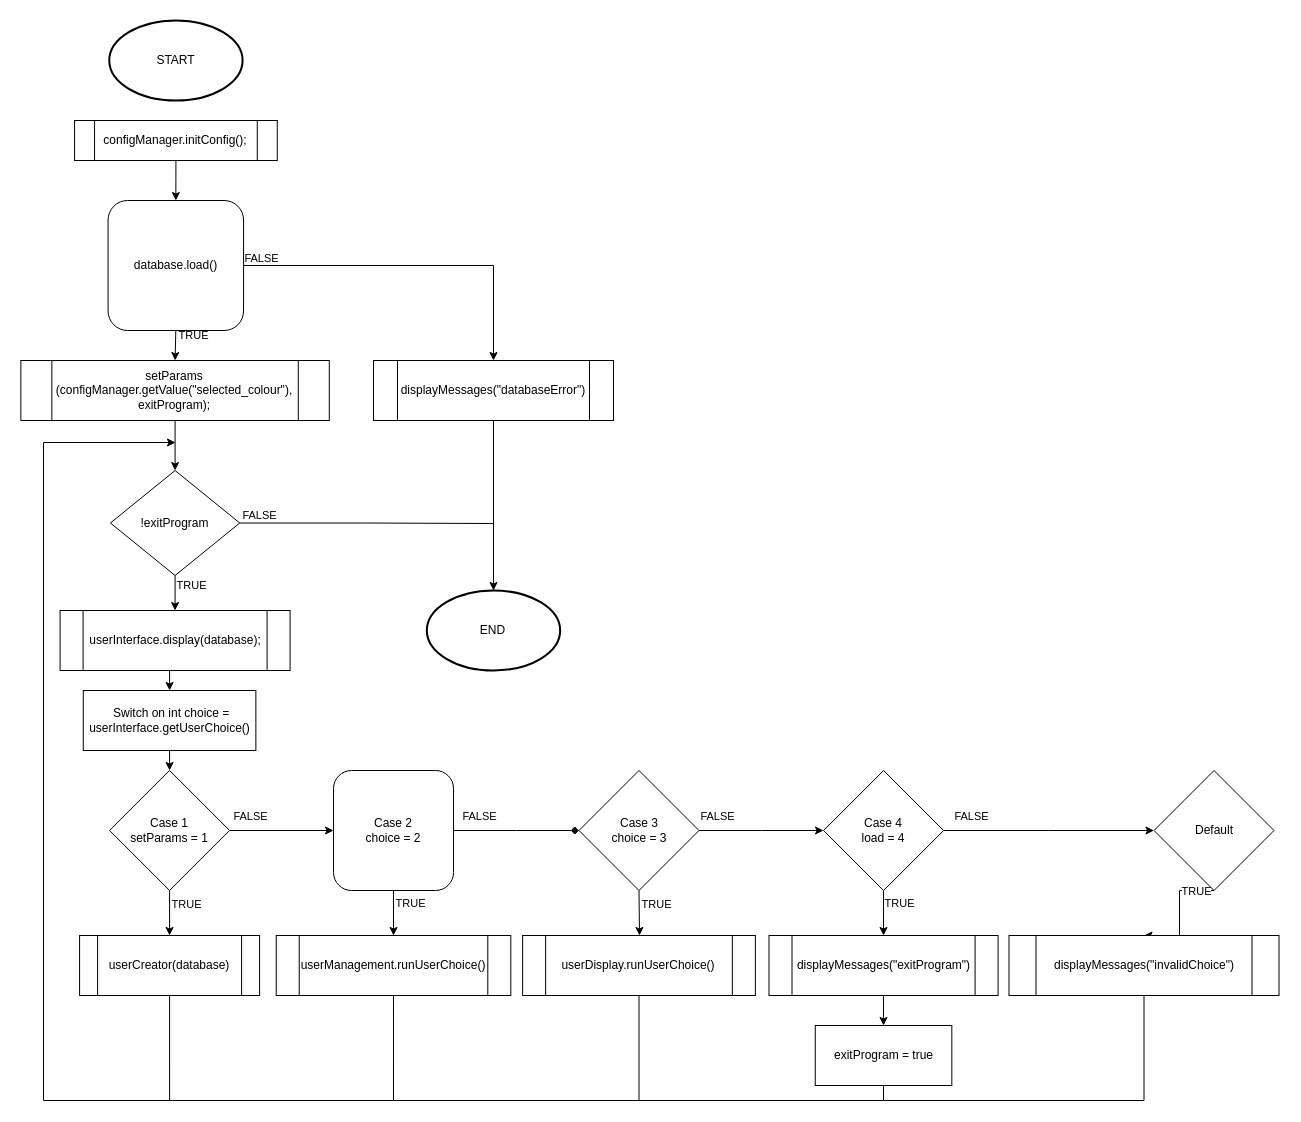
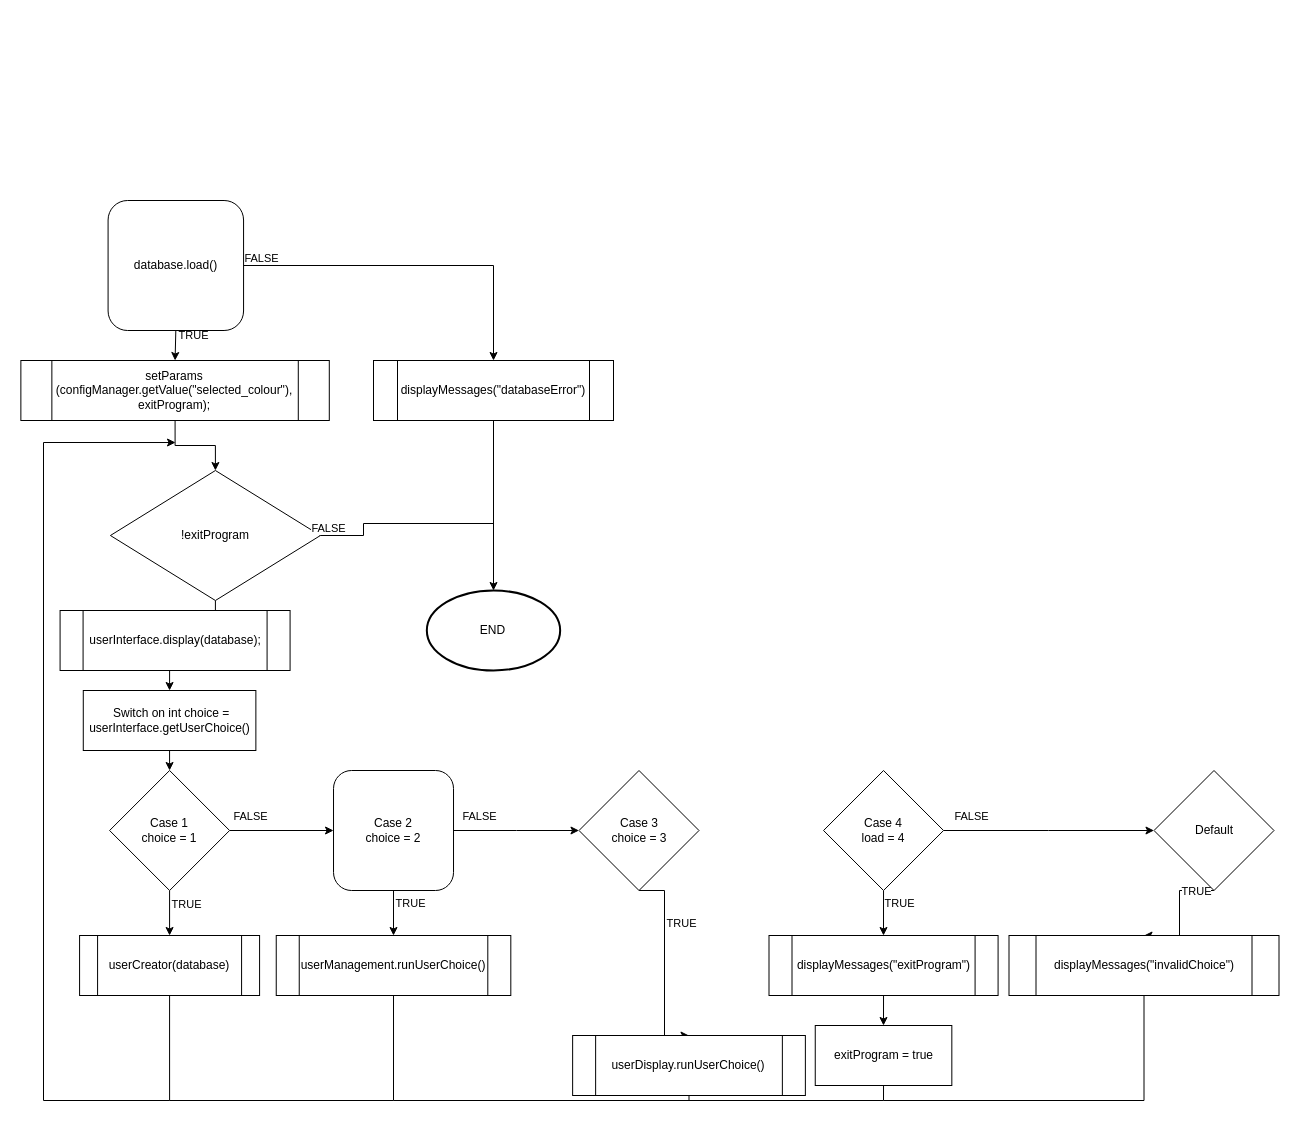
node "START": removed
node "configManager.initConfig();": removed
edge "configManager.initConfig();" -> "database.load()": removed
node "!exitProgram": size 129x105 -> 210x130
node "Case 1 setParams = 1": label "Case 1 setParams = 1" -> "Case 1 choice = 1"
edge "Case 2 choice = 2" -> "Case 3 choice = 3": arrowhead diamond -> classic
edge "Case 3 choice = 3" -> "Case 4 load = 4": removed, label "FALSE"
node "userDisplay.runUserChoice()": moved (639, 966) -> (689, 1066)
